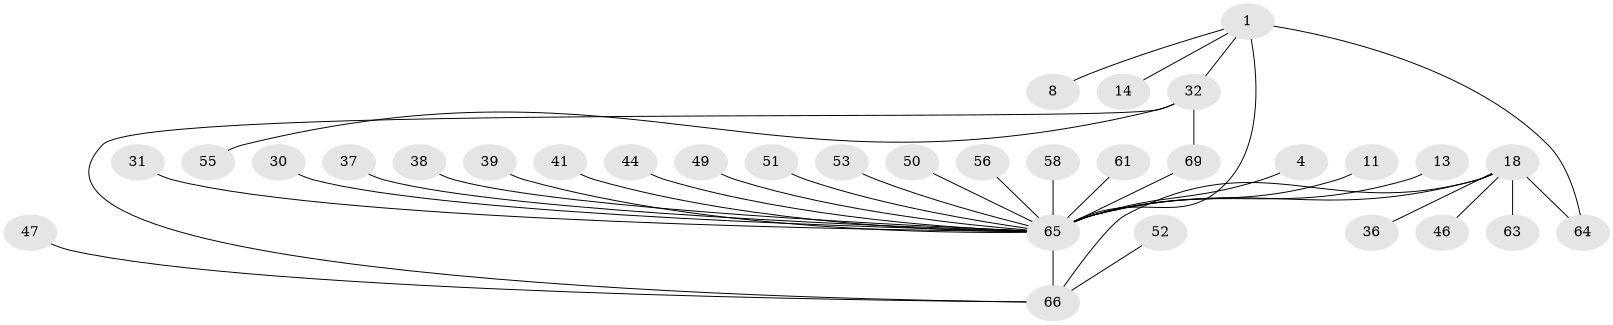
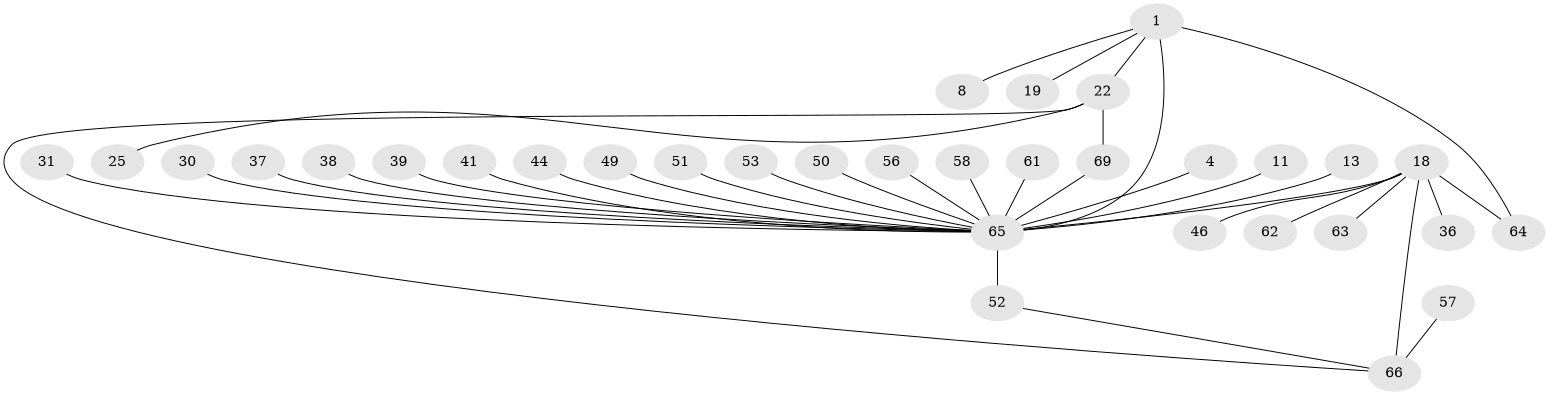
node "14": label "14" -> "19"
node "32": label "32" -> "22"
node "55": label "55" -> "25"
node "47": label "47" -> "57"
node "62": added
edge "65" -- "66": now "65" -- "52"
